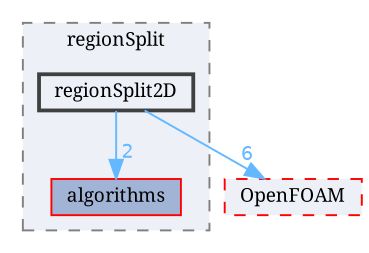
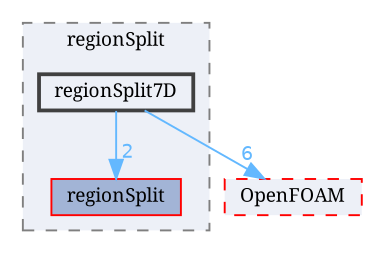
node "regionSplit2D": label "regionSplit2D" -> "regionSplit7D"
node "algorithms": label "algorithms" -> "regionSplit"
